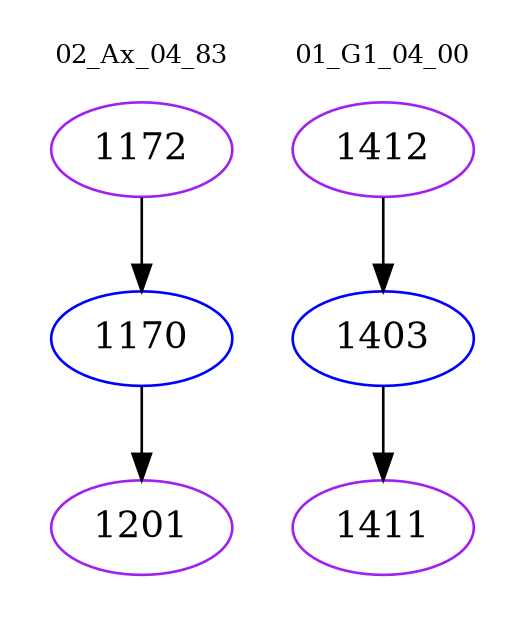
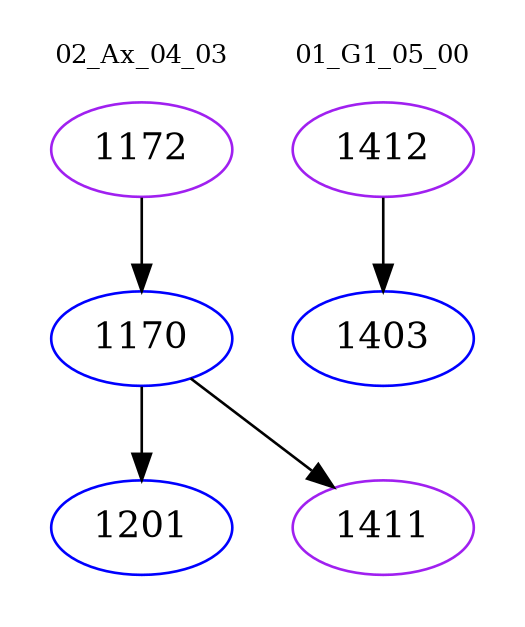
cluster "02_Ax_04_83": label "02_Ax_04_83" -> "02_Ax_04_03"
cluster "01_G1_04_00": label "01_G1_04_00" -> "01_G1_05_00"
edge "1403" -> "1411": now "1170" -> "1411"
node "1201": color purple -> blue
